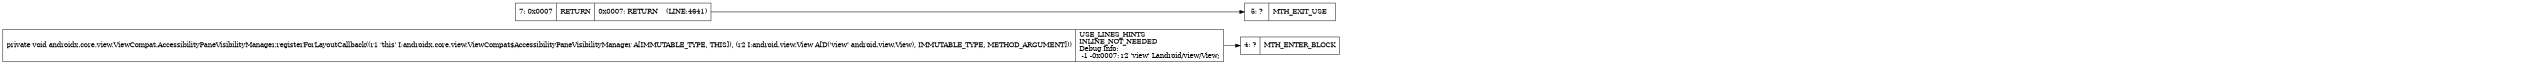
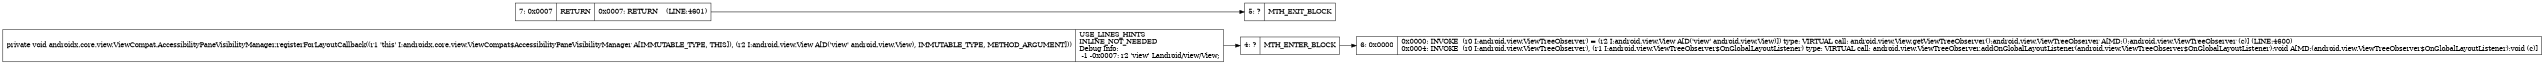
node "7: 0x0007": text "0x0007: RETURN    (LINE:4641)" -> "0x0007: RETURN    (LINE:4601)"
node "5: ?": text "MTH_EXIT_USE" -> "MTH_EXIT_BLOCK"
node "6: 0x0000": added
